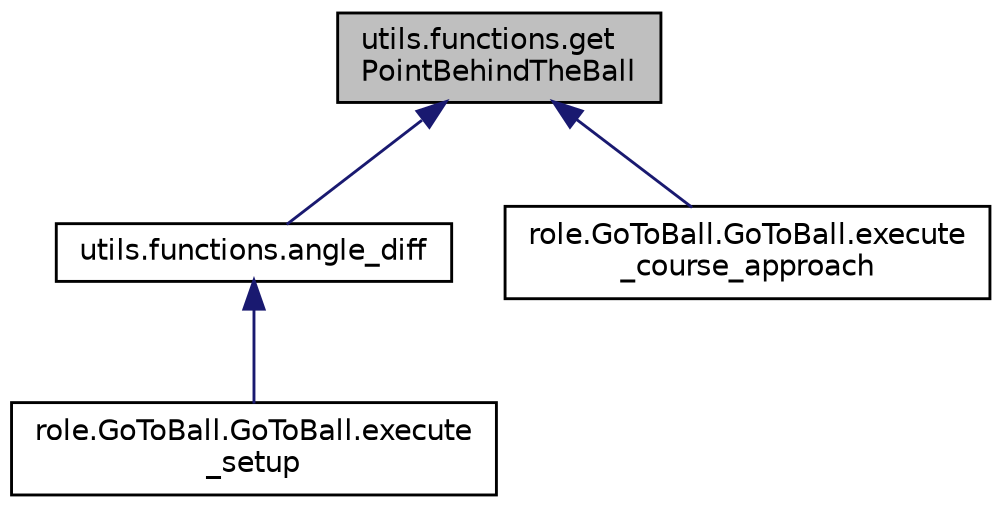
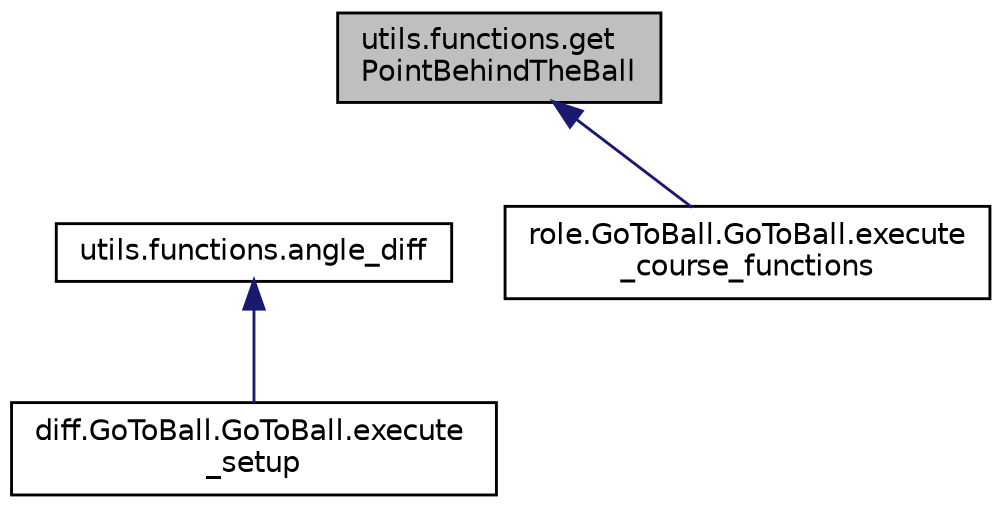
edge "utils.functions.angle_diff" -> "utils.functions.get PointBehindTheBall": removed
node "role.GoToBall.GoToBall.execute _course_approach": label "role.GoToBall.GoToBall.execute _course_approach" -> "role.GoToBall.GoToBall.execute _course_functions"
node "role.GoToBall.GoToBall.execute _setup": label "role.GoToBall.GoToBall.execute _setup" -> "diff.GoToBall.GoToBall.execute _setup"
